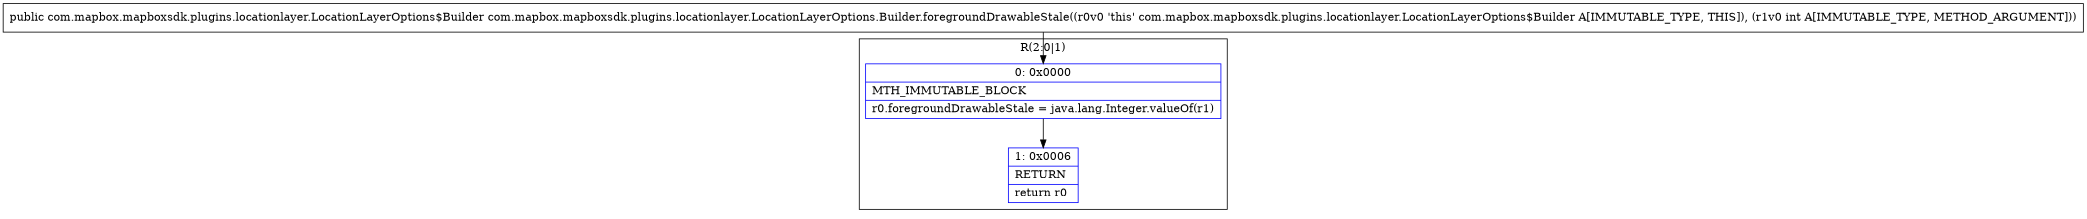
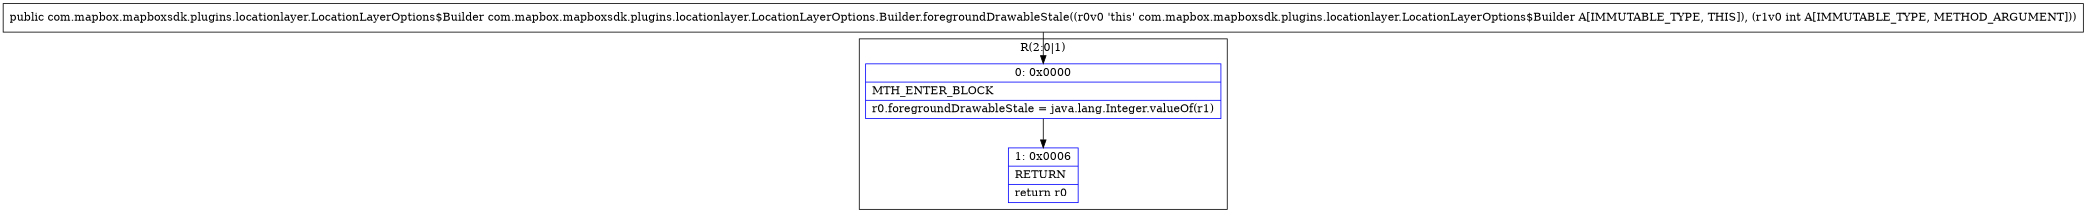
node "0: 0x0000": text "MTH_IMMUTABLE_BLOCK" -> "MTH_ENTER_BLOCK"
